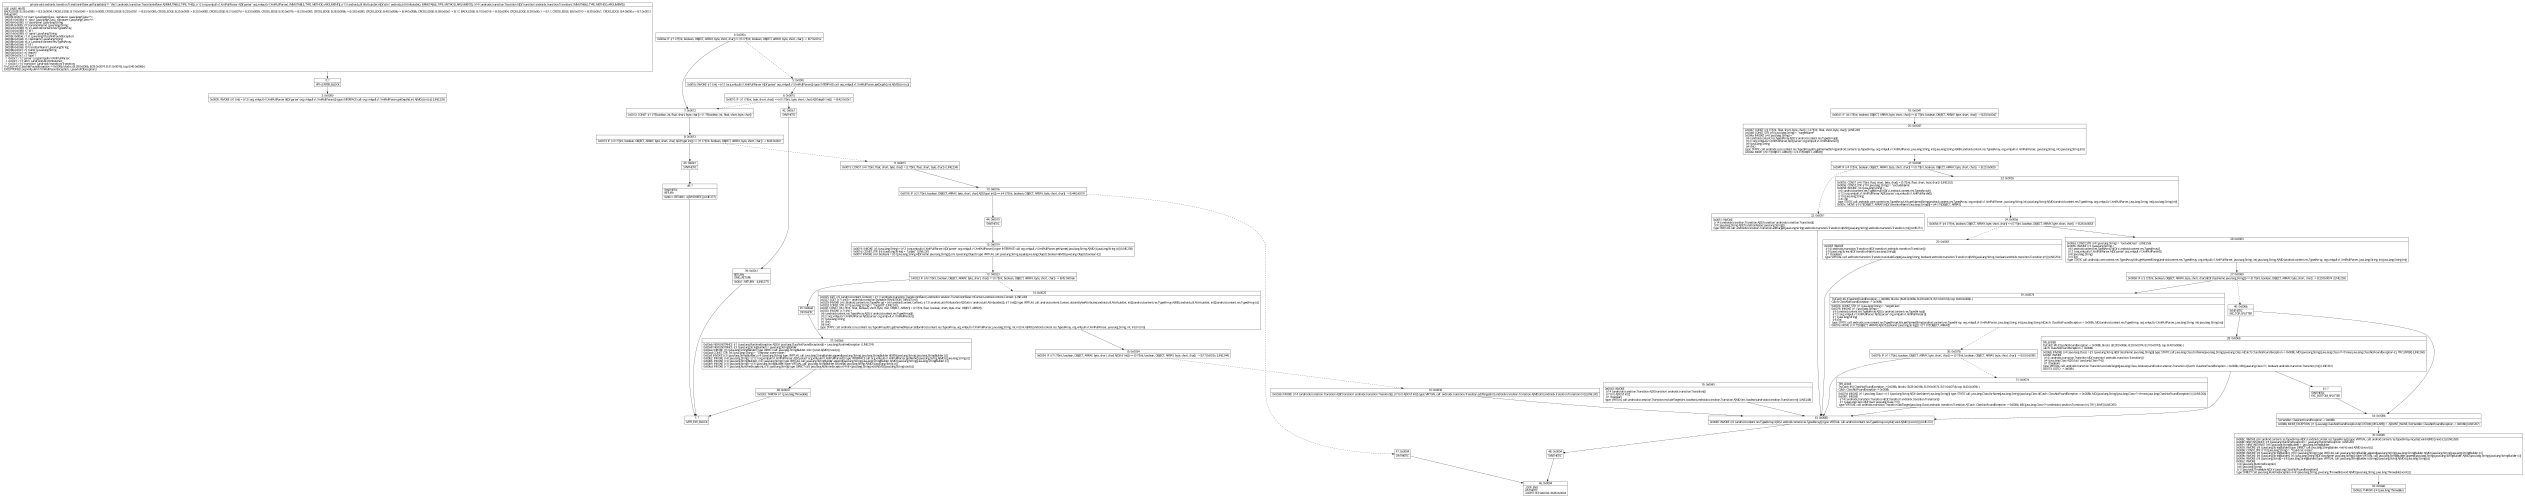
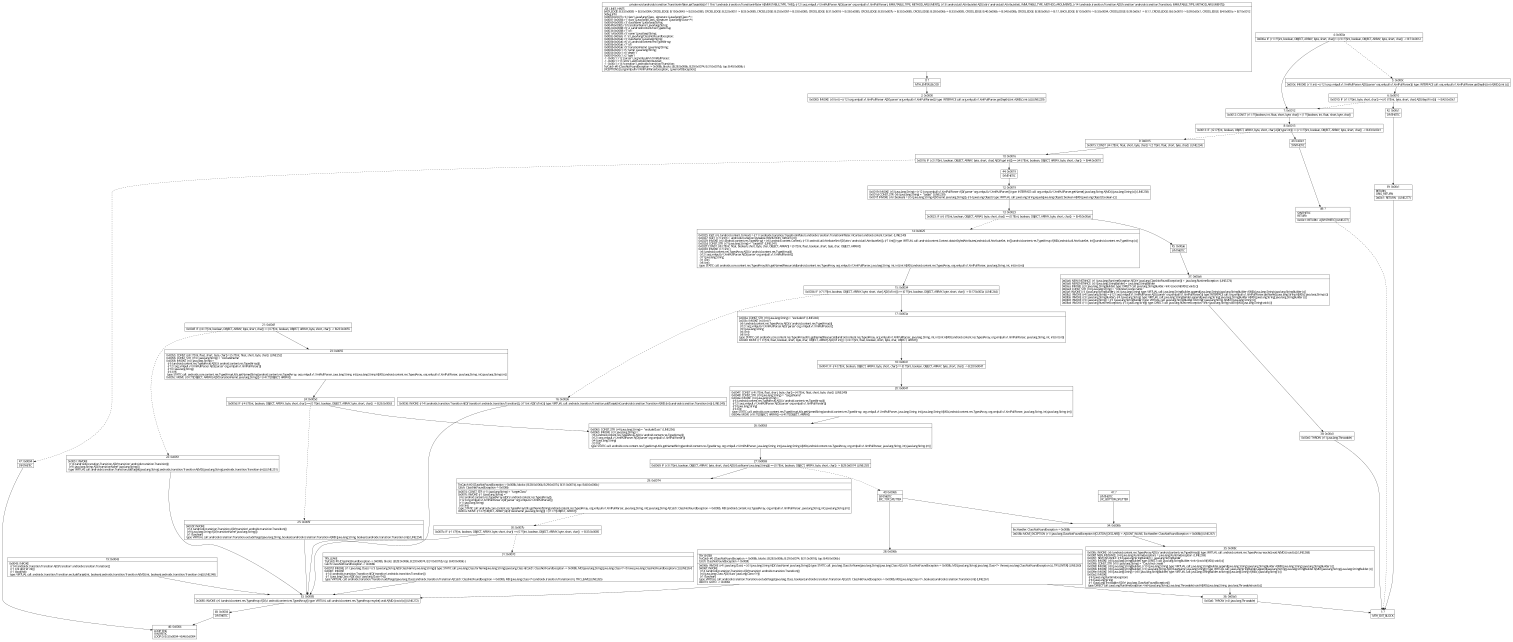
edge "20: 0x0047" -> "21: 0x004f": now "20: 0x0047" -> "26: 0x0063"
edge "49: ?" -> "1: ?": style solid -> dashed
node "17: 0x003a": added
edge "28: 0x006b" -> "41: ?": now "28: 0x006b" -> "36: 0x00a5"
edge "36: 0x00a5" -> "1: ?": added
